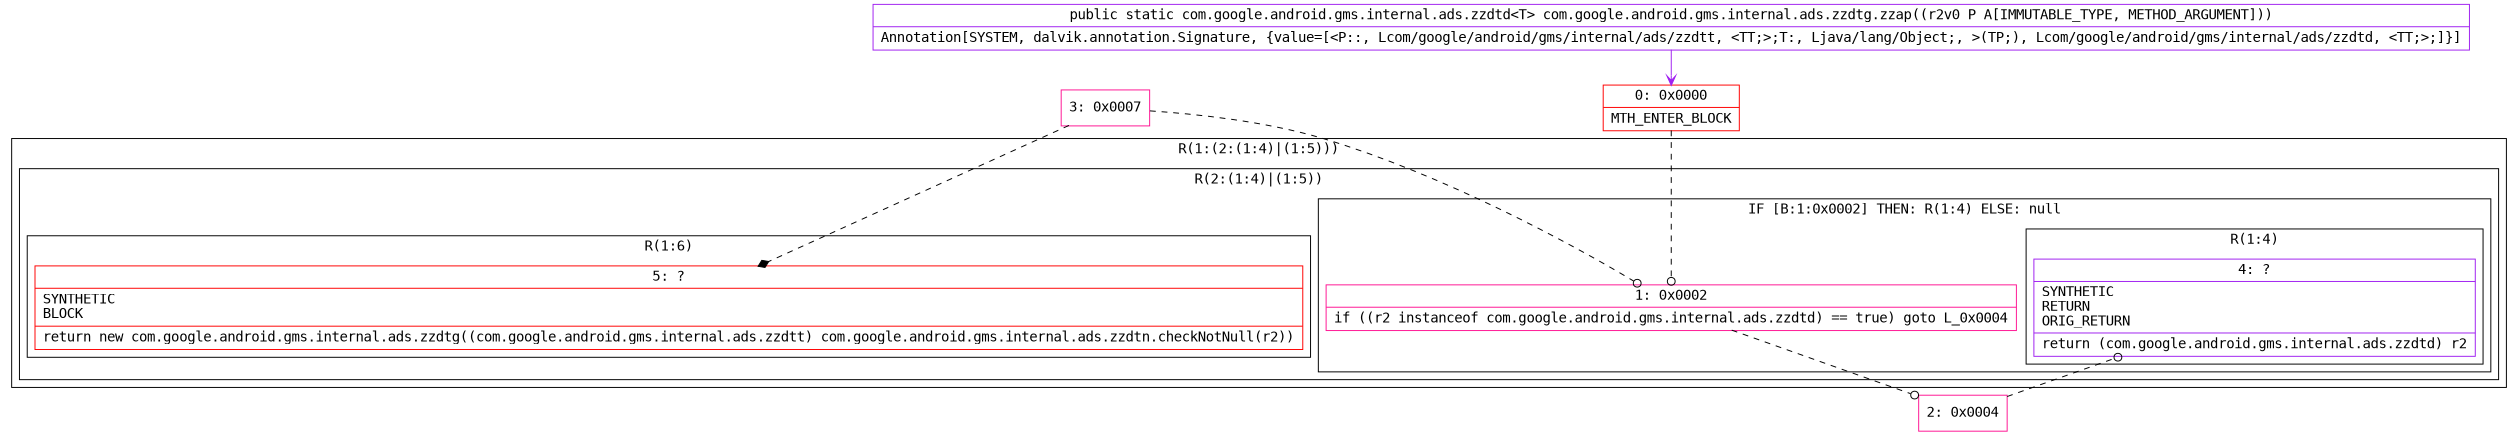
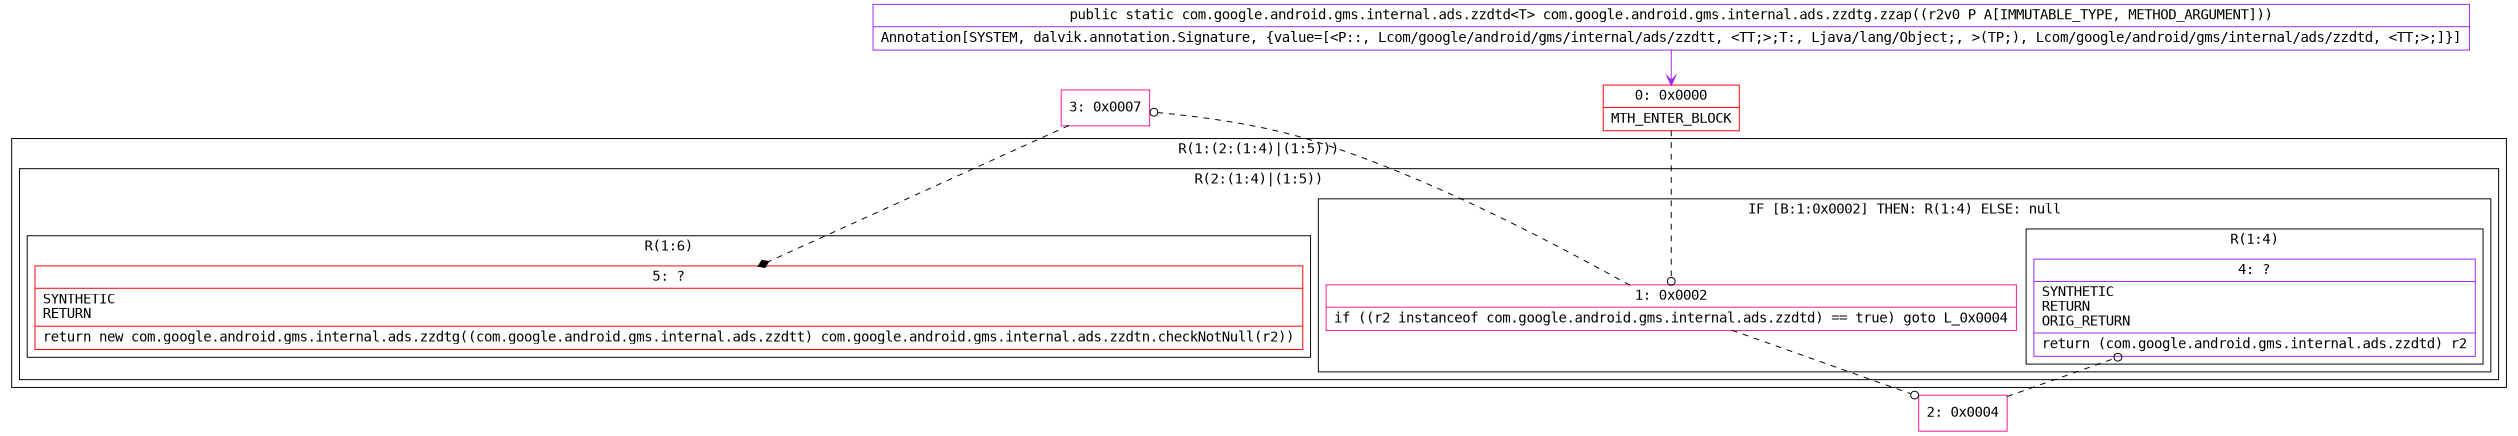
edge "3: 0x0007" -> "1: 0x0002": reversed
node "5: ?": text "BLOCK" -> "RETURN"
